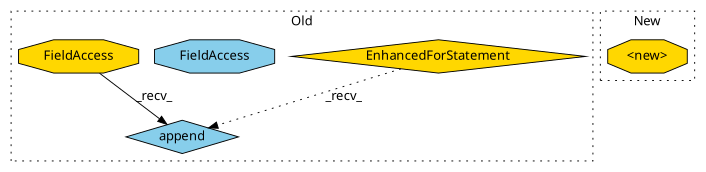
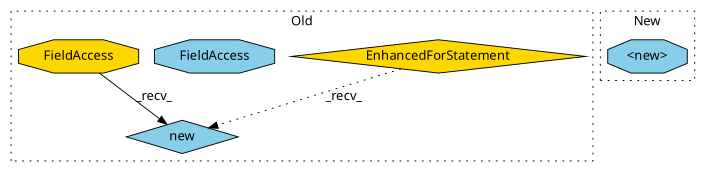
node "<new>": fillcolor gold -> skyblue
node "append": label "append" -> "new"
